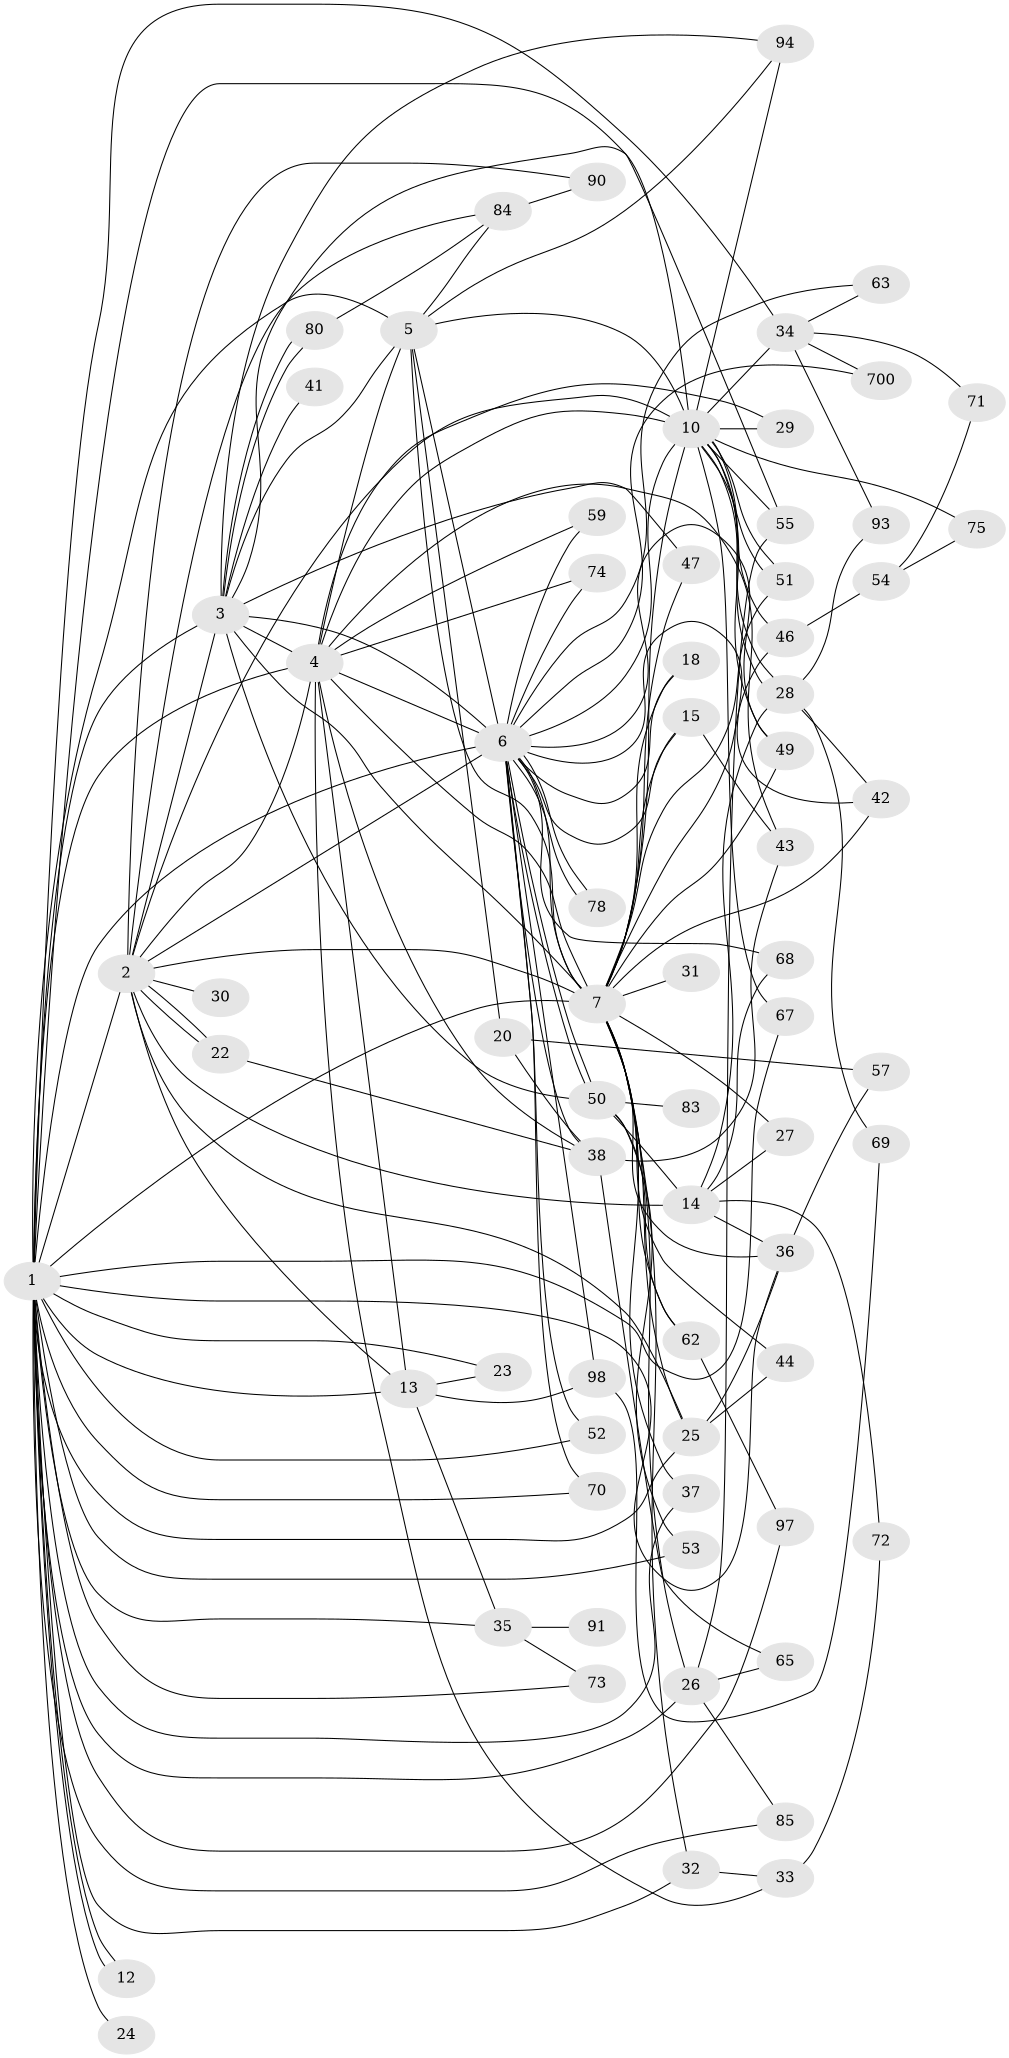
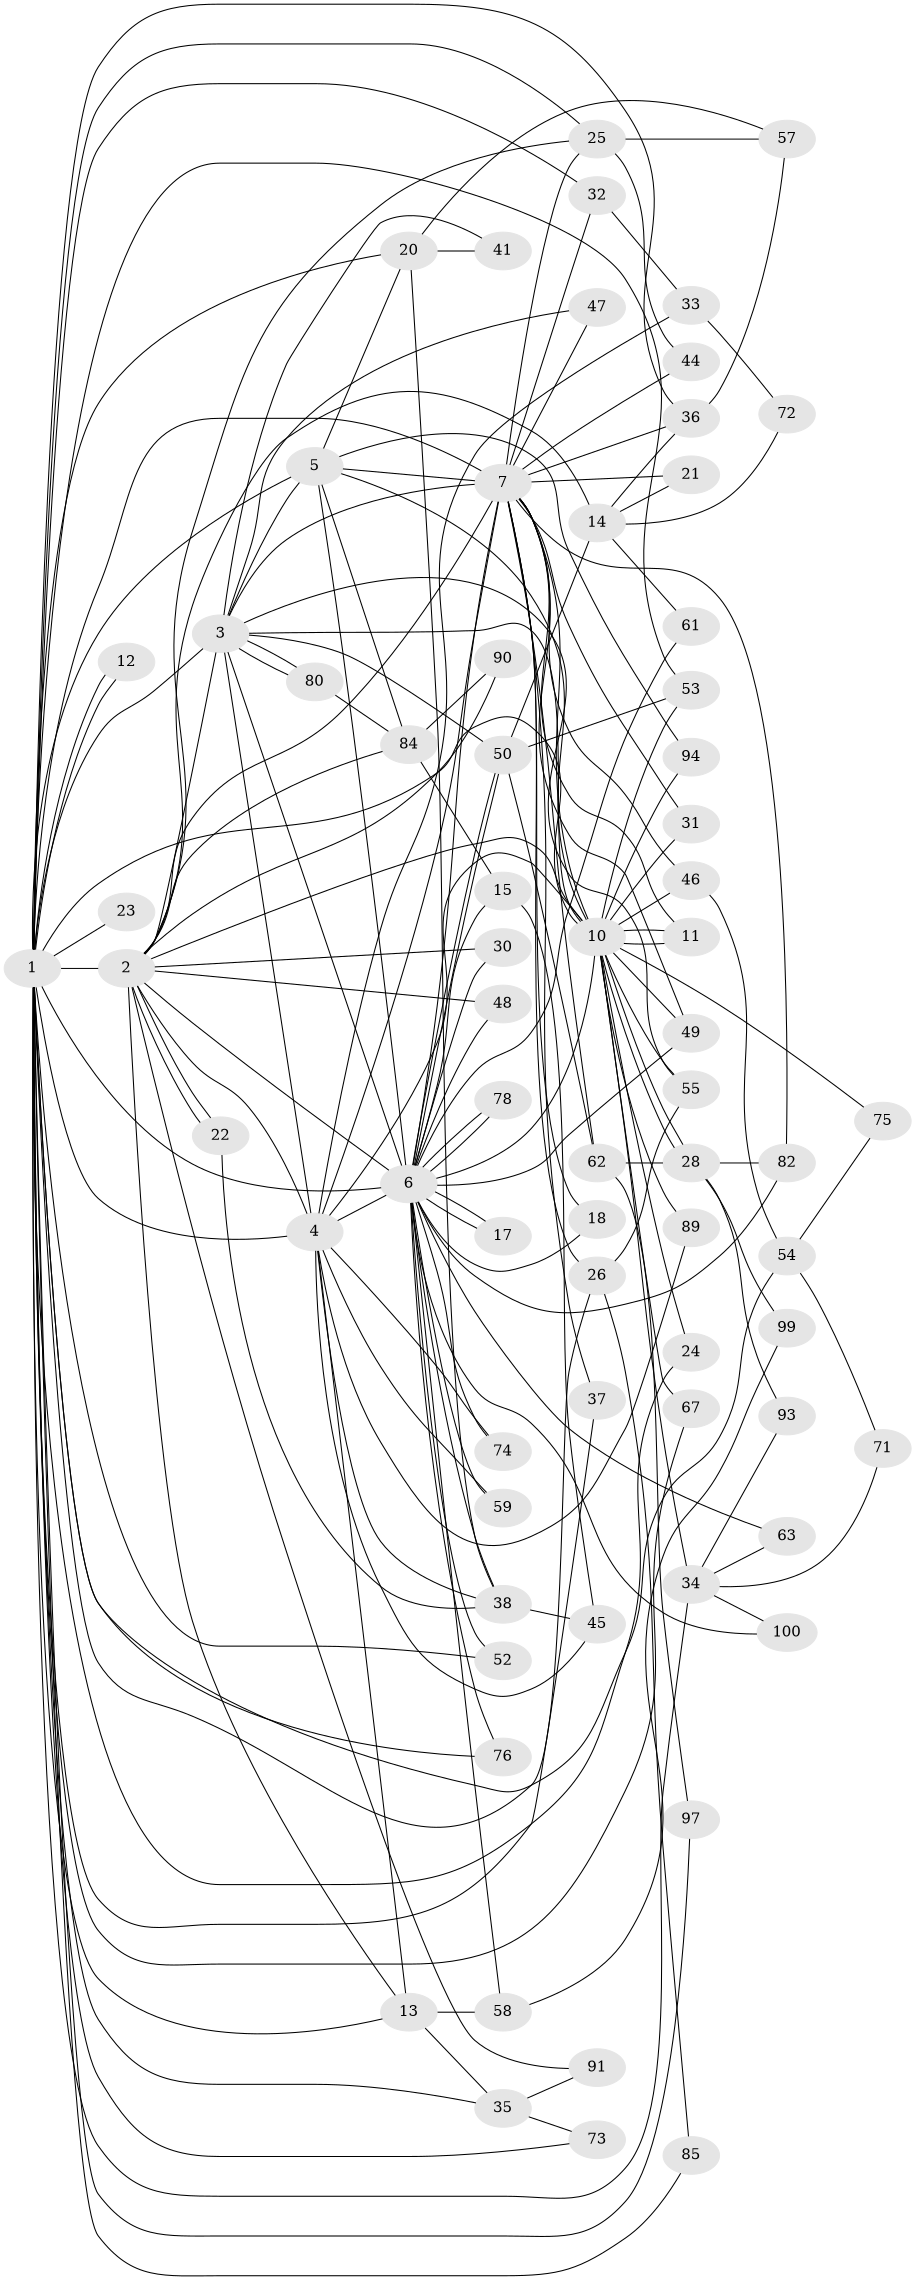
edge "94" -- "3": now "10" -- "3"
edge "20" -- "41": added
node "700": label "700" -> "100"
edge "20" -- "1": added
node "29": label "29" -> "89"
edge "5" -- "4": removed
node "51": label "51" -> "11"
node "42": label "42" -> "82"
edge "53" -- "10": added
node "43": label "43" -> "45"
edge "15" -- "7": now "15" -- "84"
edge "31" -- "10": added
edge "28" -- "14": now "28" -- "62"
node "68": label "68" -> "61"
node "48": added
edge "30" -- "6": added
node "83": removed
node "27": label "27" -> "21"
node "69": label "69" -> "99"
edge "10" -- "24": added
node "17": added
edge "36" -- "25": now "57" -- "25"
node "98": label "98" -> "58"
edge "23" -- "13": removed
node "70": label "70" -> "76"
edge "2" -- "91": added
node "65": removed
edge "1" -- "54": added
